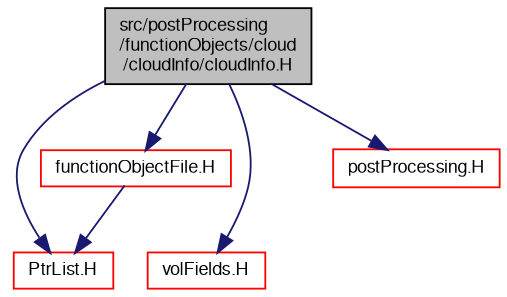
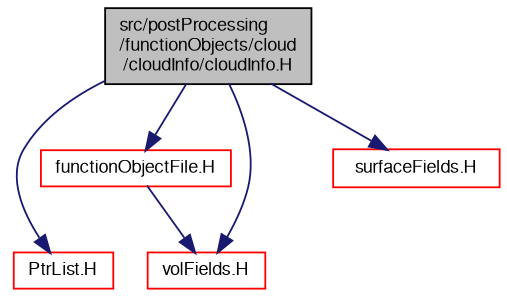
node "postProcessing.H": label "postProcessing.H" -> "surfaceFields.H"
edge "functionObjectFile.H" -> "PtrList.H": now "functionObjectFile.H" -> "volFields.H"
